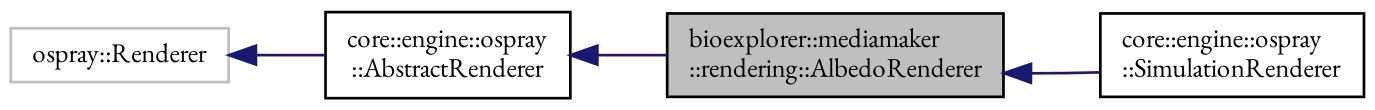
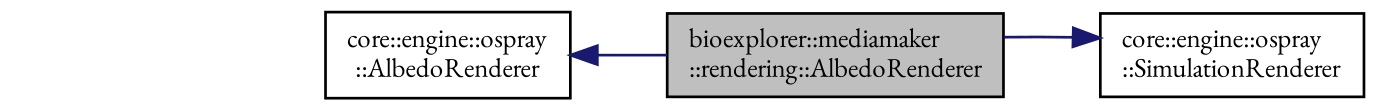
node "ospray::Renderer": removed
node "core::engine::ospray ::AbstractRenderer": label "core::engine::ospray ::AbstractRenderer" -> "core::engine::ospray ::AlbedoRenderer"
edge "core::engine::ospray ::SimulationRenderer" -> "bioexplorer::mediamaker ::rendering::AlbedoRenderer": reversed
